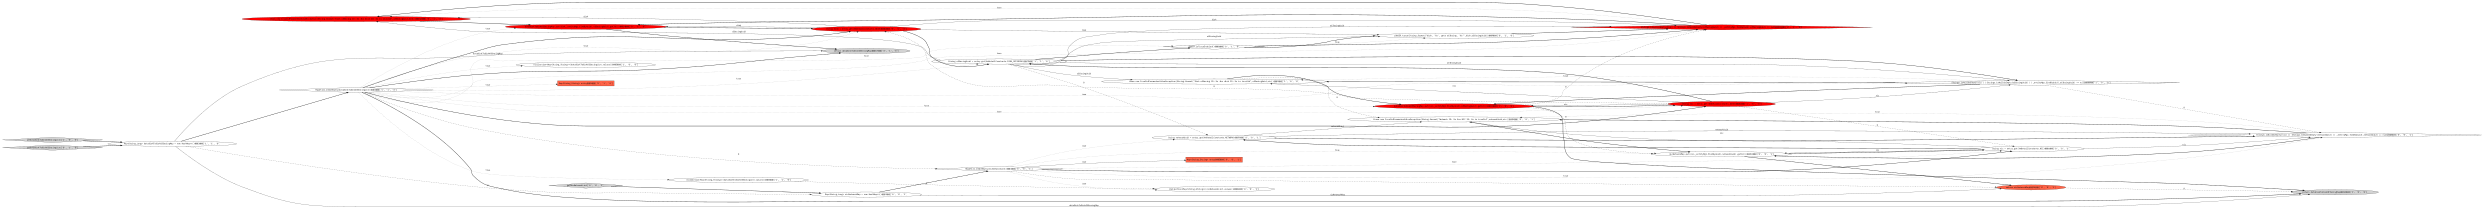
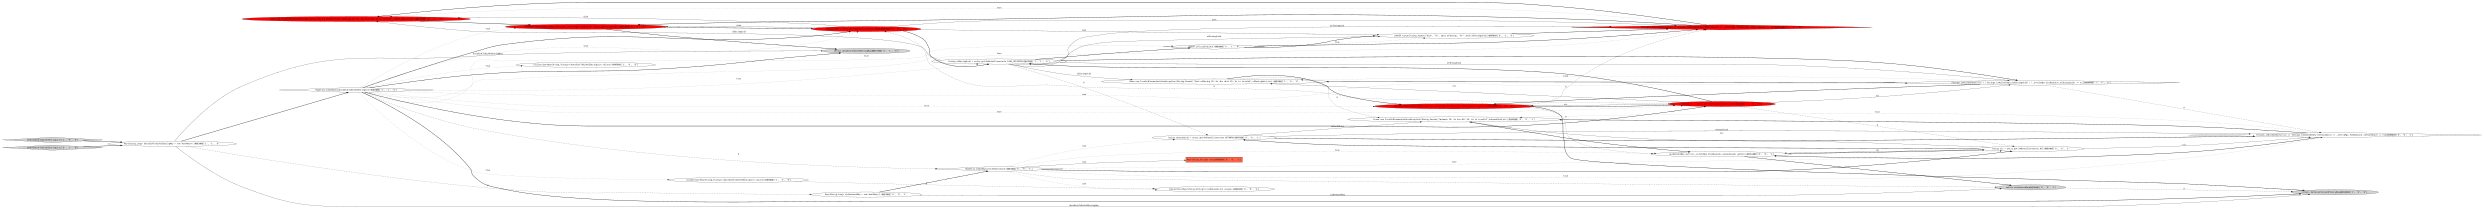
node "Map<String,String> entry@@@5@@@['0', '1', '0']": removed
node "getNicNetworkList['0', '0', '1']": removed
node "return nicNetworkMap@@@14@@@['0', '0', '1']": fillcolor tomato -> lightgray
